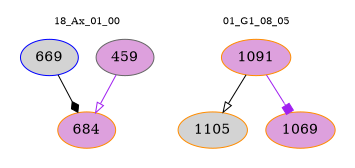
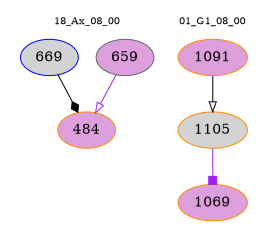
cluster "18_Ax_01_00": label "18_Ax_01_00" -> "18_Ax_08_00"
cluster "01_G1_08_05": label "01_G1_08_05" -> "01_G1_08_00"
node "459": label "459" -> "659"
edge "1091" -> "1069": now "1105" -> "1069"
node "684": label "684" -> "484"
